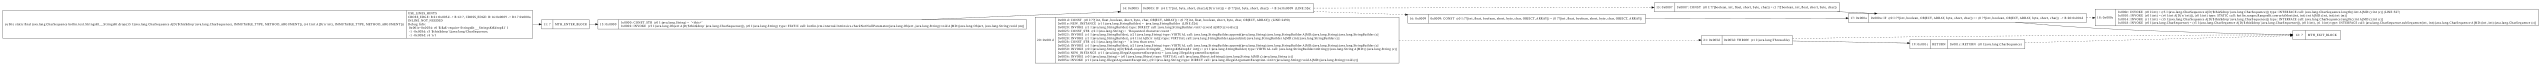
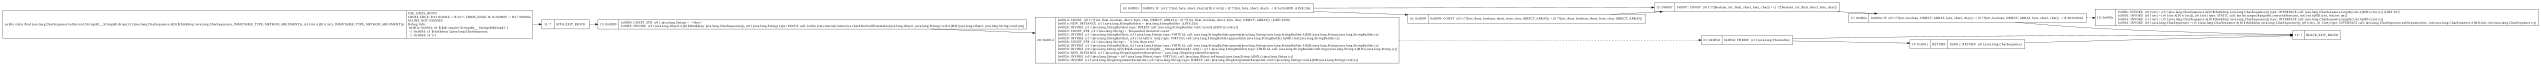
edge "14: 0x0005" -> "15: 0x0007": style dashed -> solid
edge "14: 0x0005" -> "16: 0x0009": style dashed -> solid
edge "13: 0x0000" -> "14: 0x0005": now "13: 0x0000" -> "20: 0x001d"
edge "16: 0x0009" -> "17: 0x000a": now "16: 0x0009" -> "15: 0x0007"
node "11: ?": text "MTH_ENTER_BLOCK" -> "MTH_EXIT_BLOCK"
node "12: ?": text "MTH_EXIT_BLOCK" -> "BLOCK_EXIT_BLOCK"
edge "21: 0x003d" -> "12: ?": style dashed -> solid
edge "19: 0x001c" -> "12: ?": style dashed -> solid
